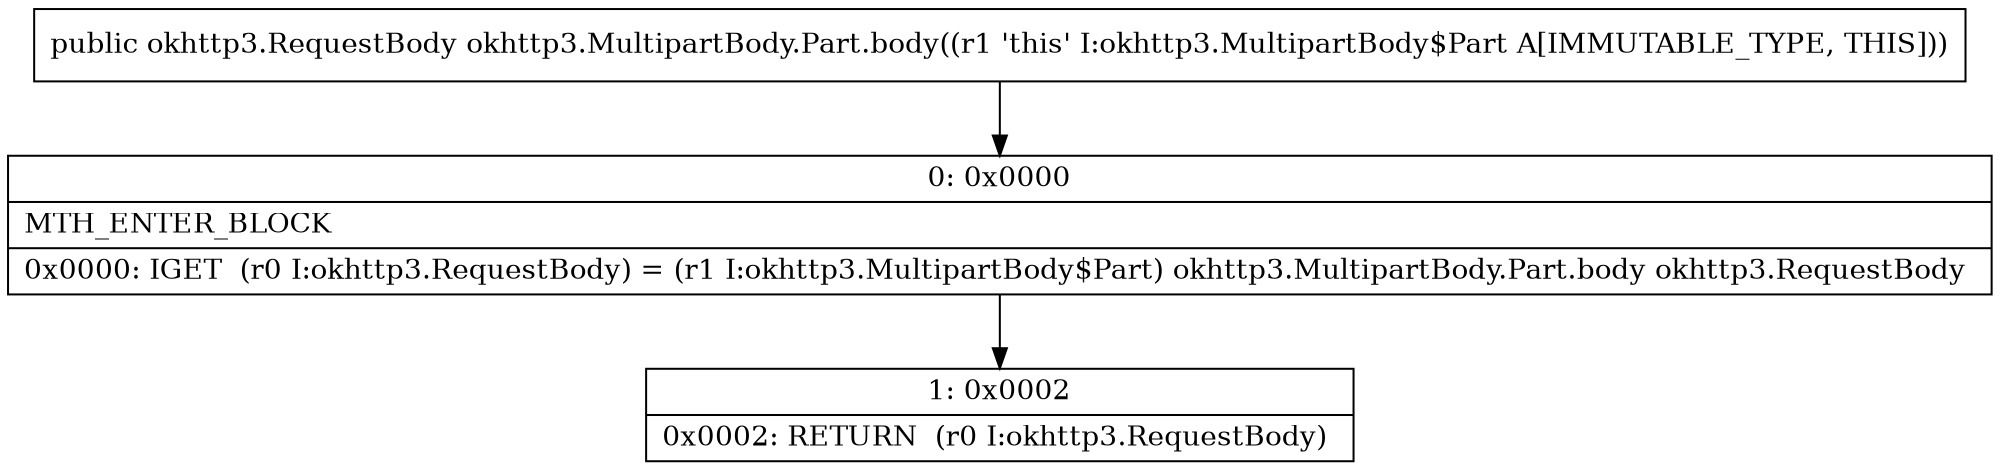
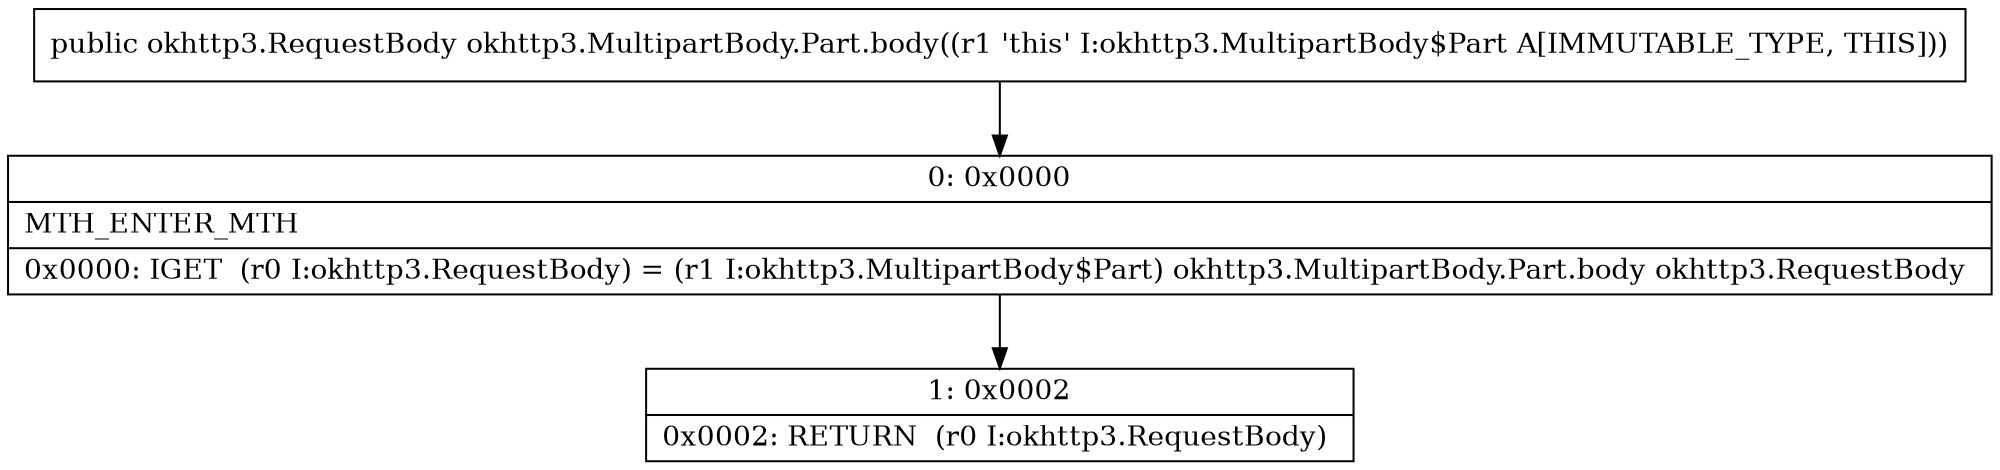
node "0: 0x0000": text "MTH_ENTER_BLOCK" -> "MTH_ENTER_MTH"
